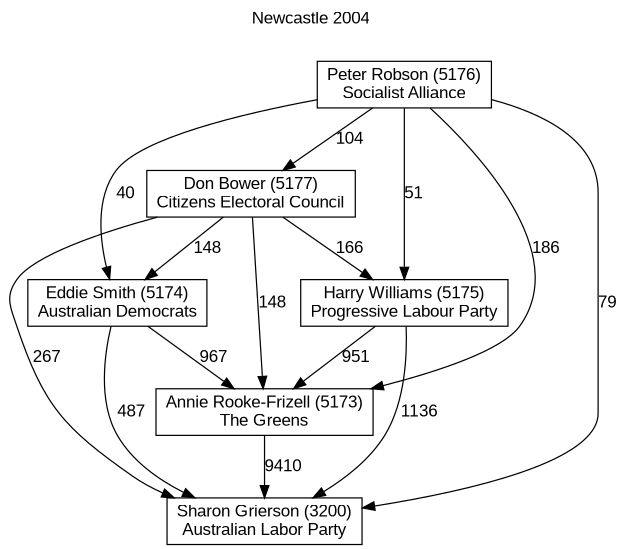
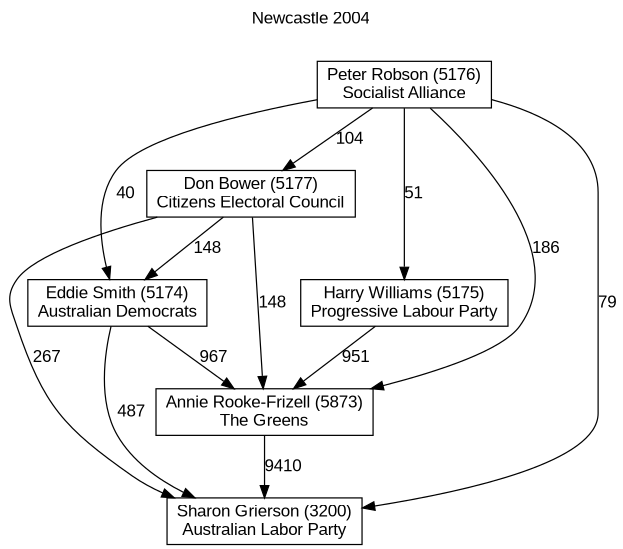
edge "Don Bower (5177) Citizens Electoral Council" -> "Harry Williams (5175) Progressive Labour Party": removed, label "166"
node "Annie Rooke-Frizell (5173) The Greens": label "Annie Rooke-Frizell (5173) The Greens" -> "Annie Rooke-Frizell (5873) The Greens"
edge "Harry Williams (5175) Progressive Labour Party" -> "Sharon Grierson (3200) Australian Labor Party": removed, label "1136"
